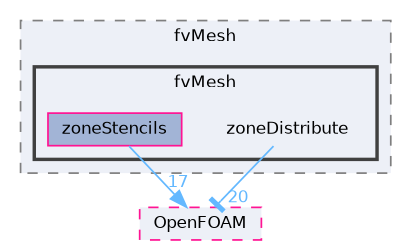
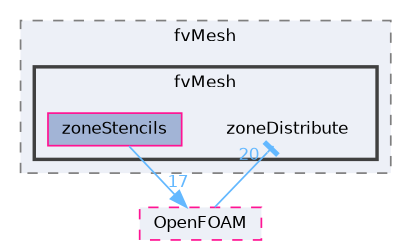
edge "zoneDistribute" -> "OpenFOAM": reversed
